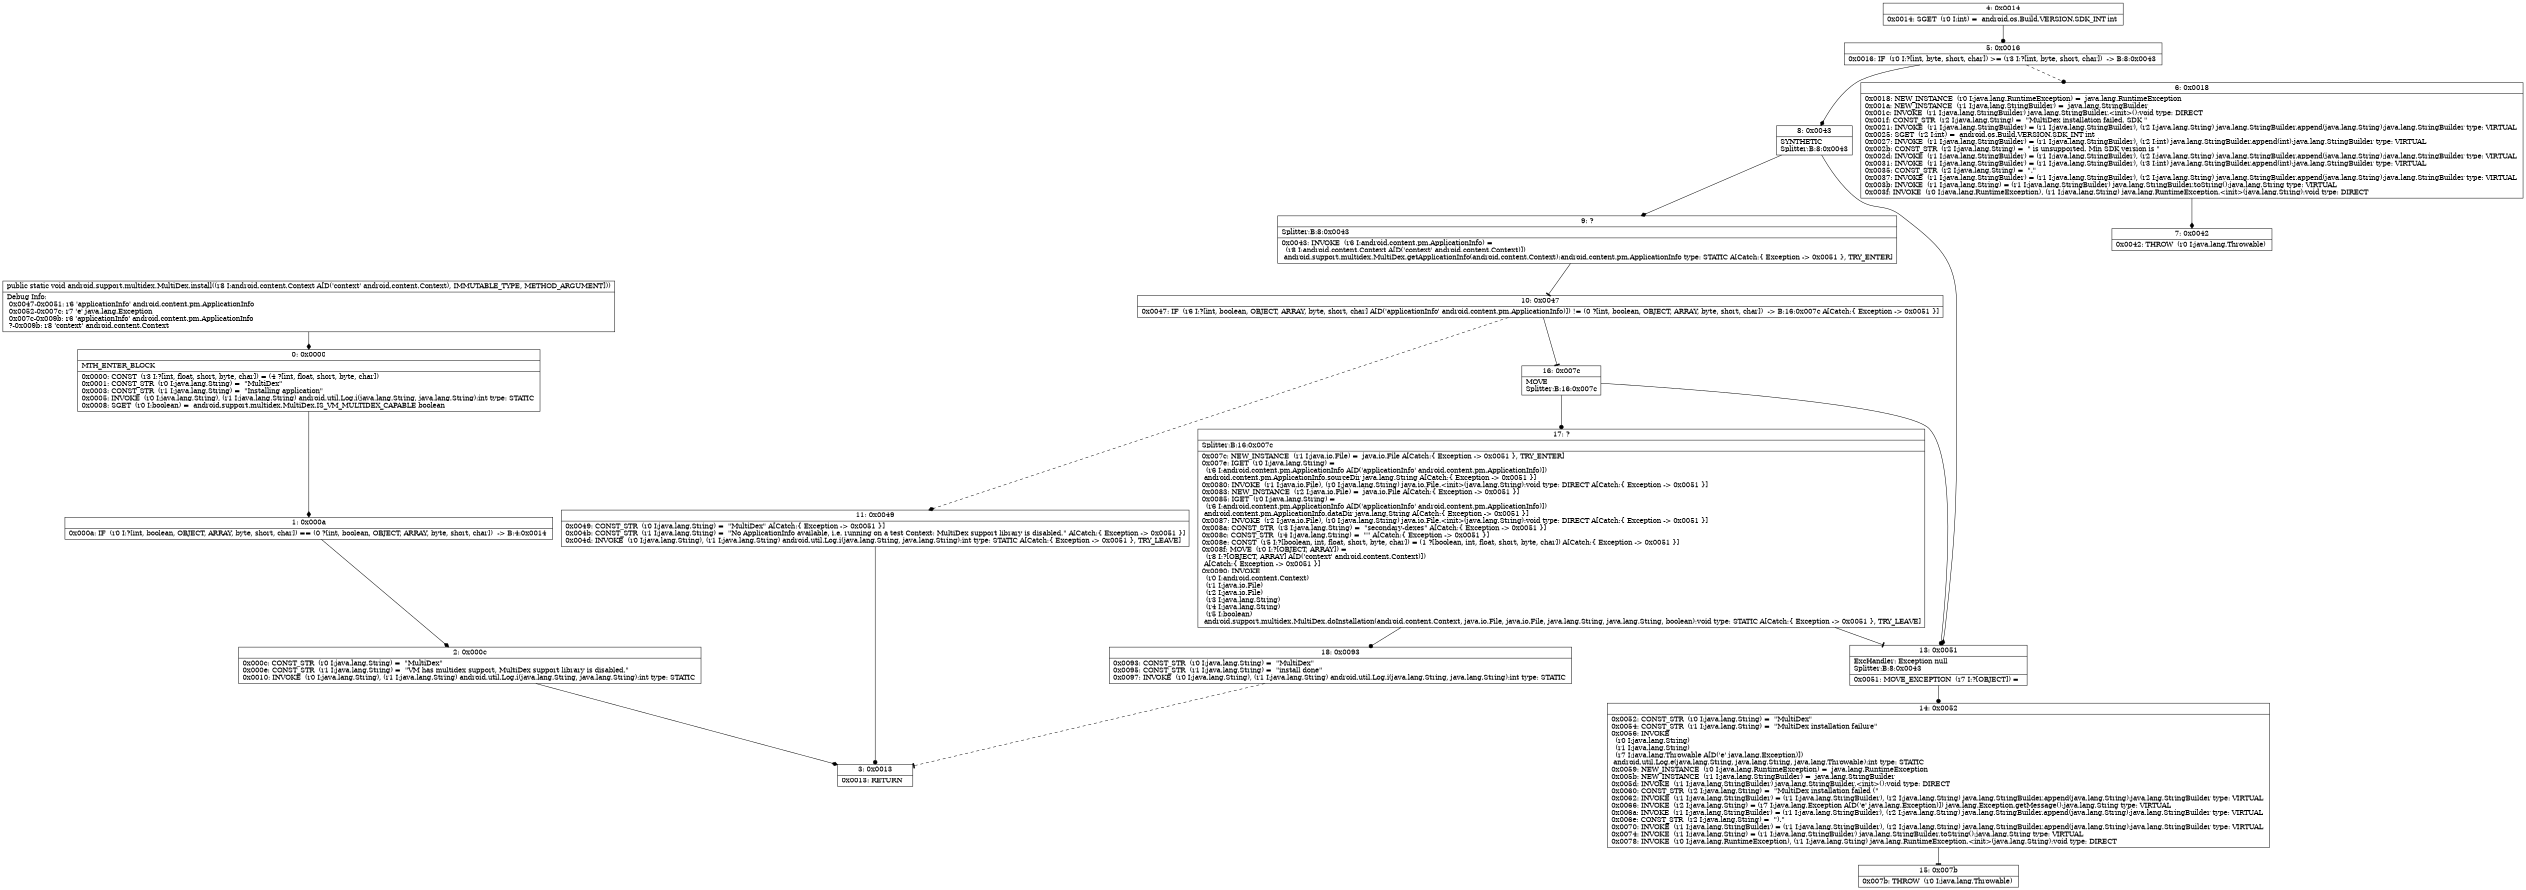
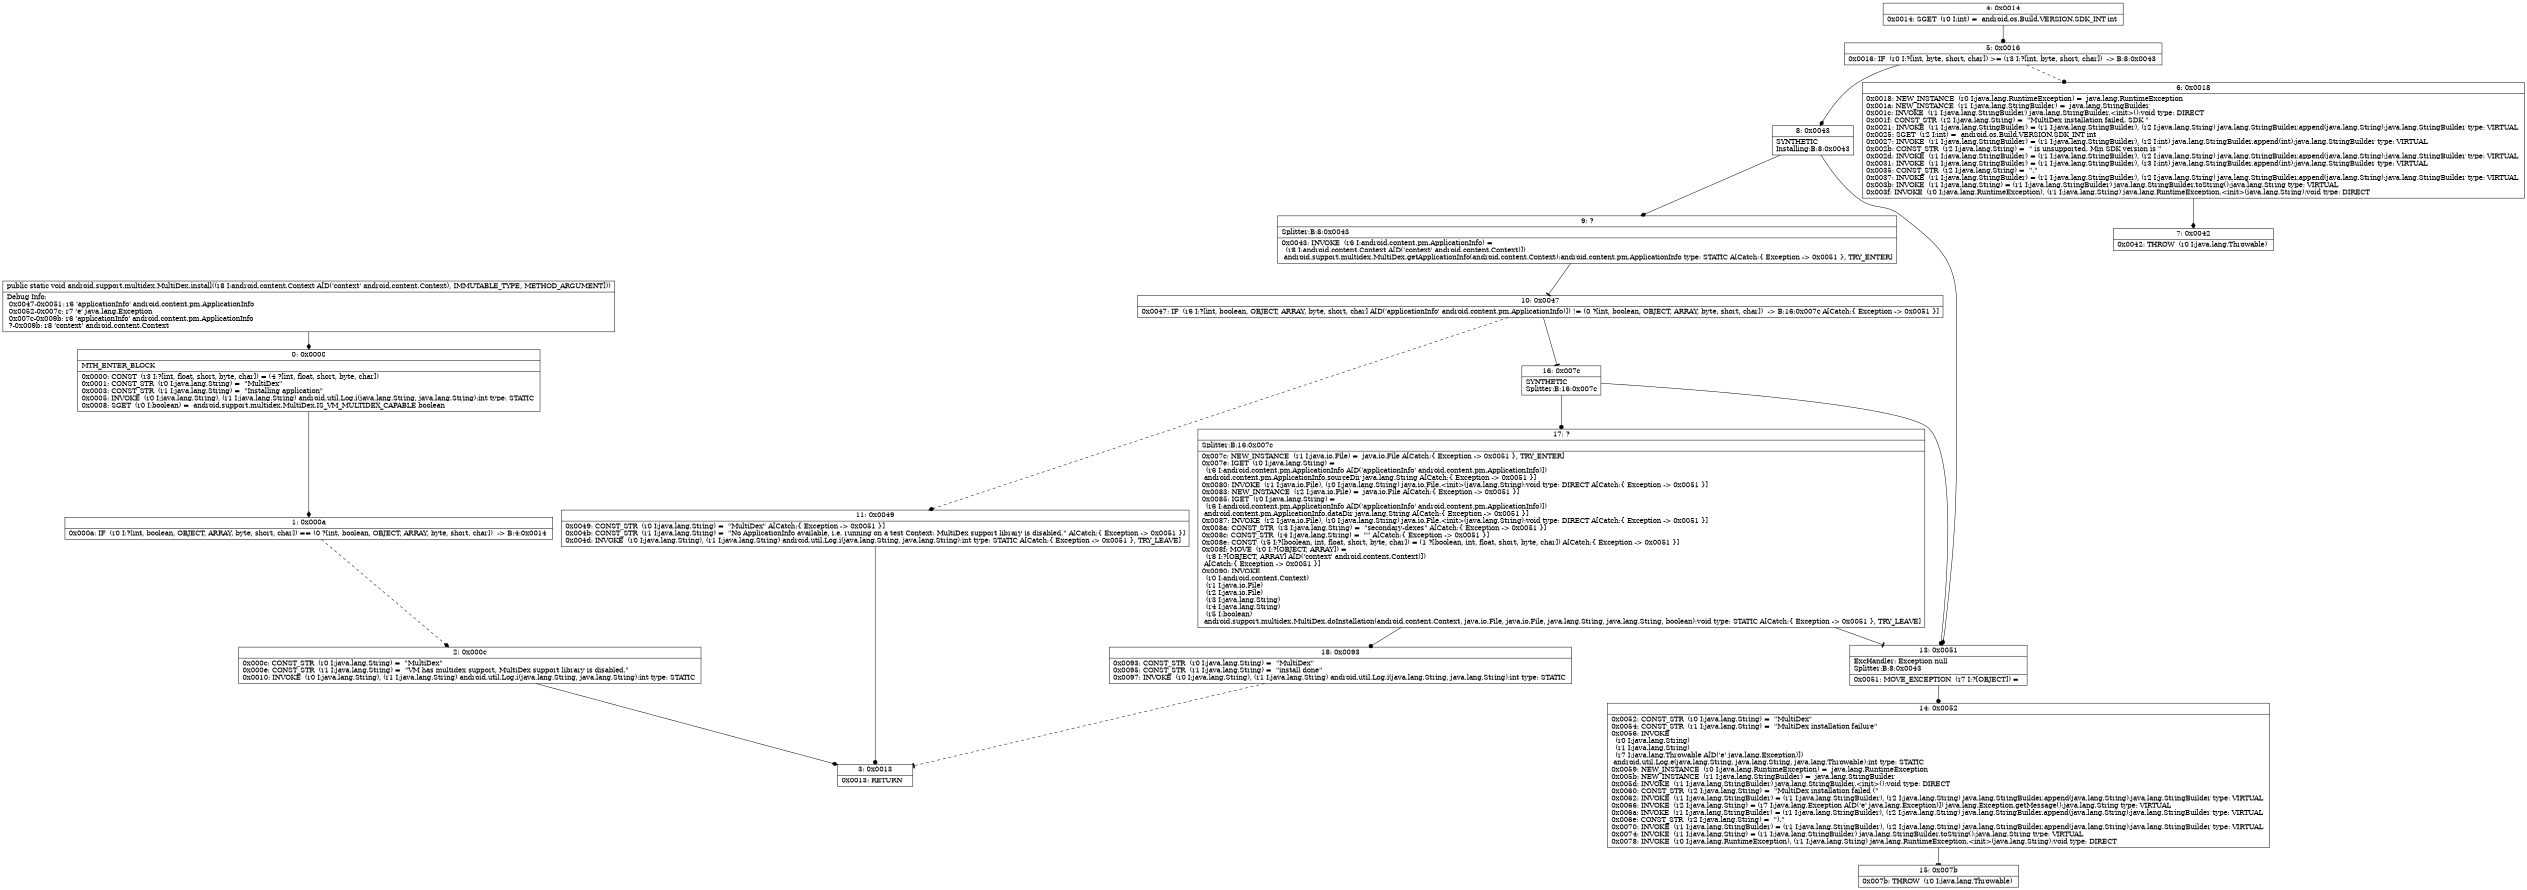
node "8: 0x0043": text "Splitter:B:8:0x0043" -> "Installing:B:8:0x0043"
node "16: 0x007c": text "MOVE" -> "SYNTHETIC"
edge "1: 0x000a" -> "2: 0x000c": style solid -> dashed
